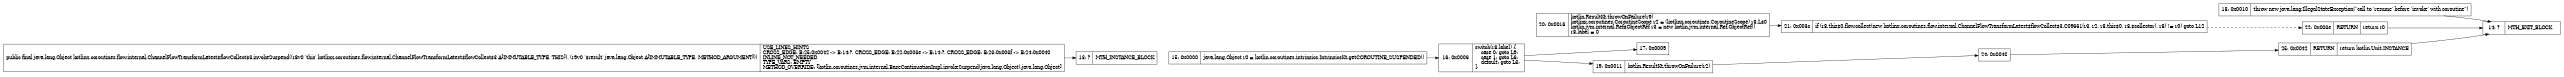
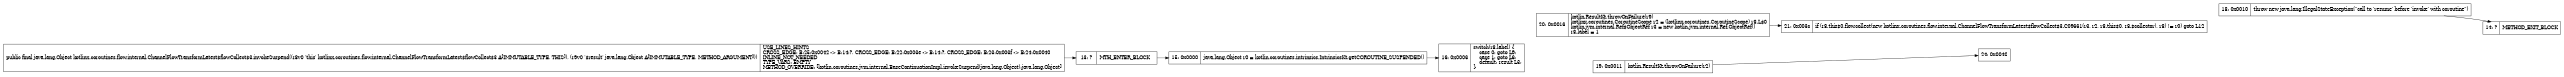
node "22: 0x003e": removed
node "14: ?": text "MTH_EXIT_BLOCK" -> "METHOD_EXIT_BLOCK"
node "20: 0x0016": text "r8.label = 0" -> "r8.label = 1"
node "17: 0x0009": removed
node "25: 0x0042": removed
node "13: ?": text "MTH_INSTANCE_BLOCK" -> "MTH_ENTER_BLOCK"
edge "13: ?" -> "15: 0x0000": added
edge "16: 0x0006" -> "19: 0x0011": removed
node "16: 0x0006": text "default: goto L3;" -> "default: result L3;"
